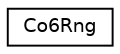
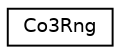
node "Co6Rng": label "Co6Rng" -> "Co3Rng"
